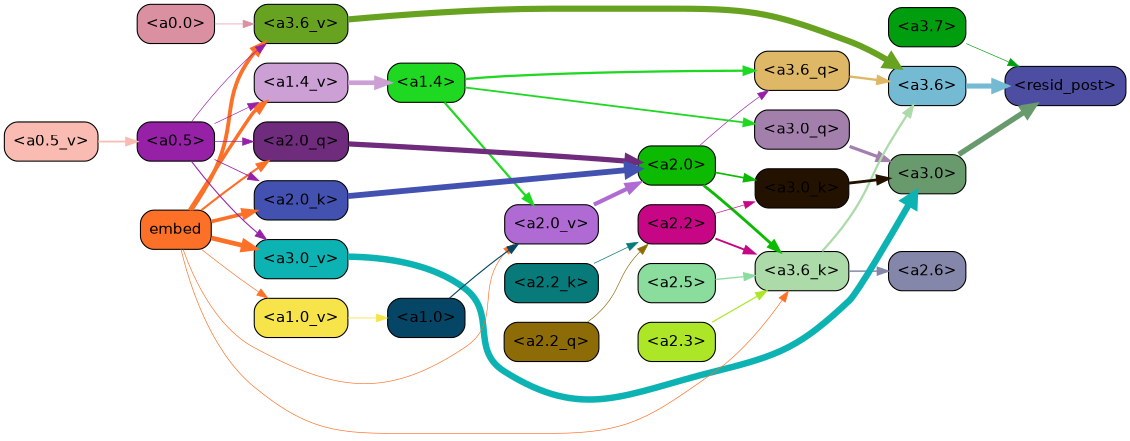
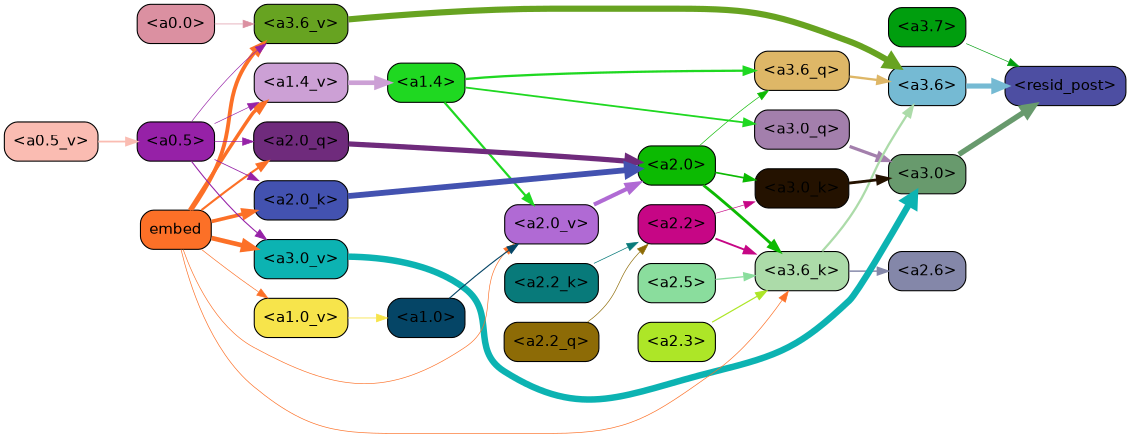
edge "<a2.0>" -> "<a3.6_q>": color #9621a7 -> #0cba02
